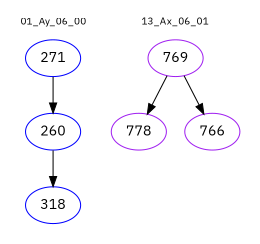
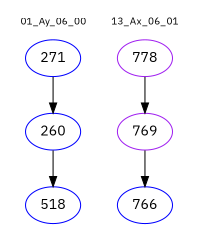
edge "769" -> "778": reversed
node "766": color purple -> blue
node "318": label "318" -> "518"
